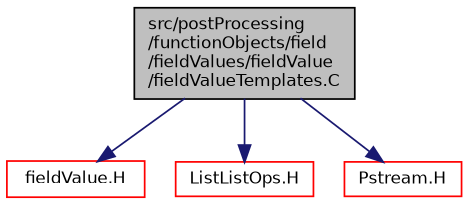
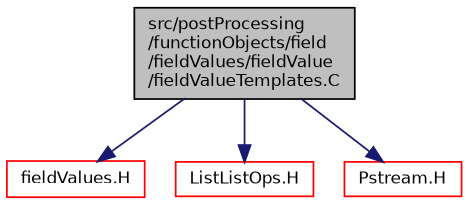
node "fieldValue.H": label "fieldValue.H" -> "fieldValues.H"
